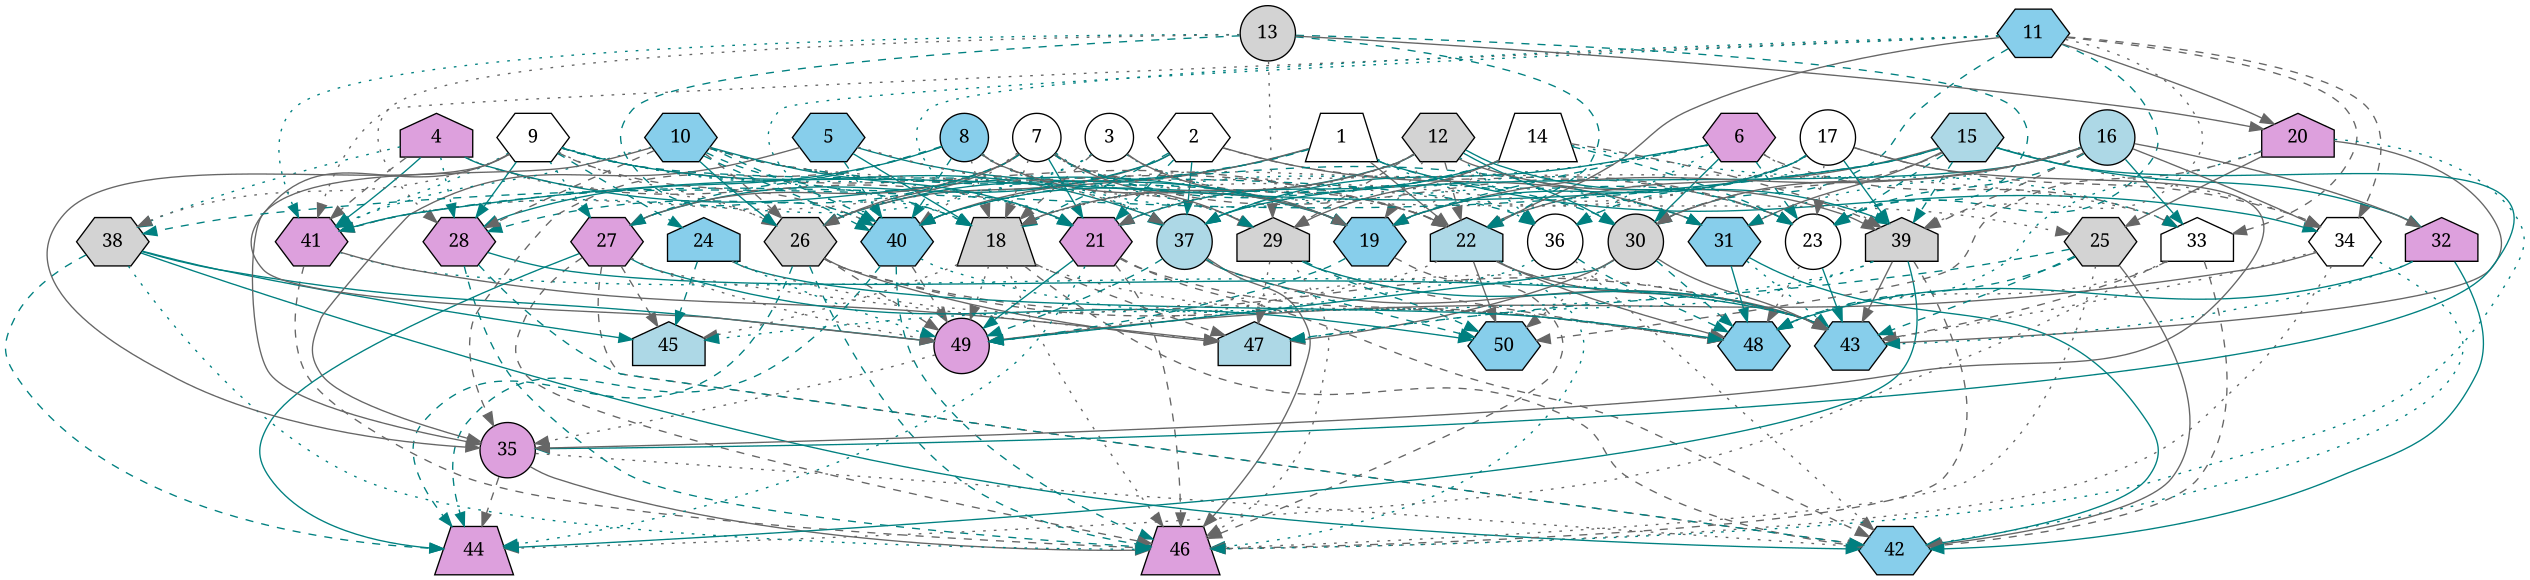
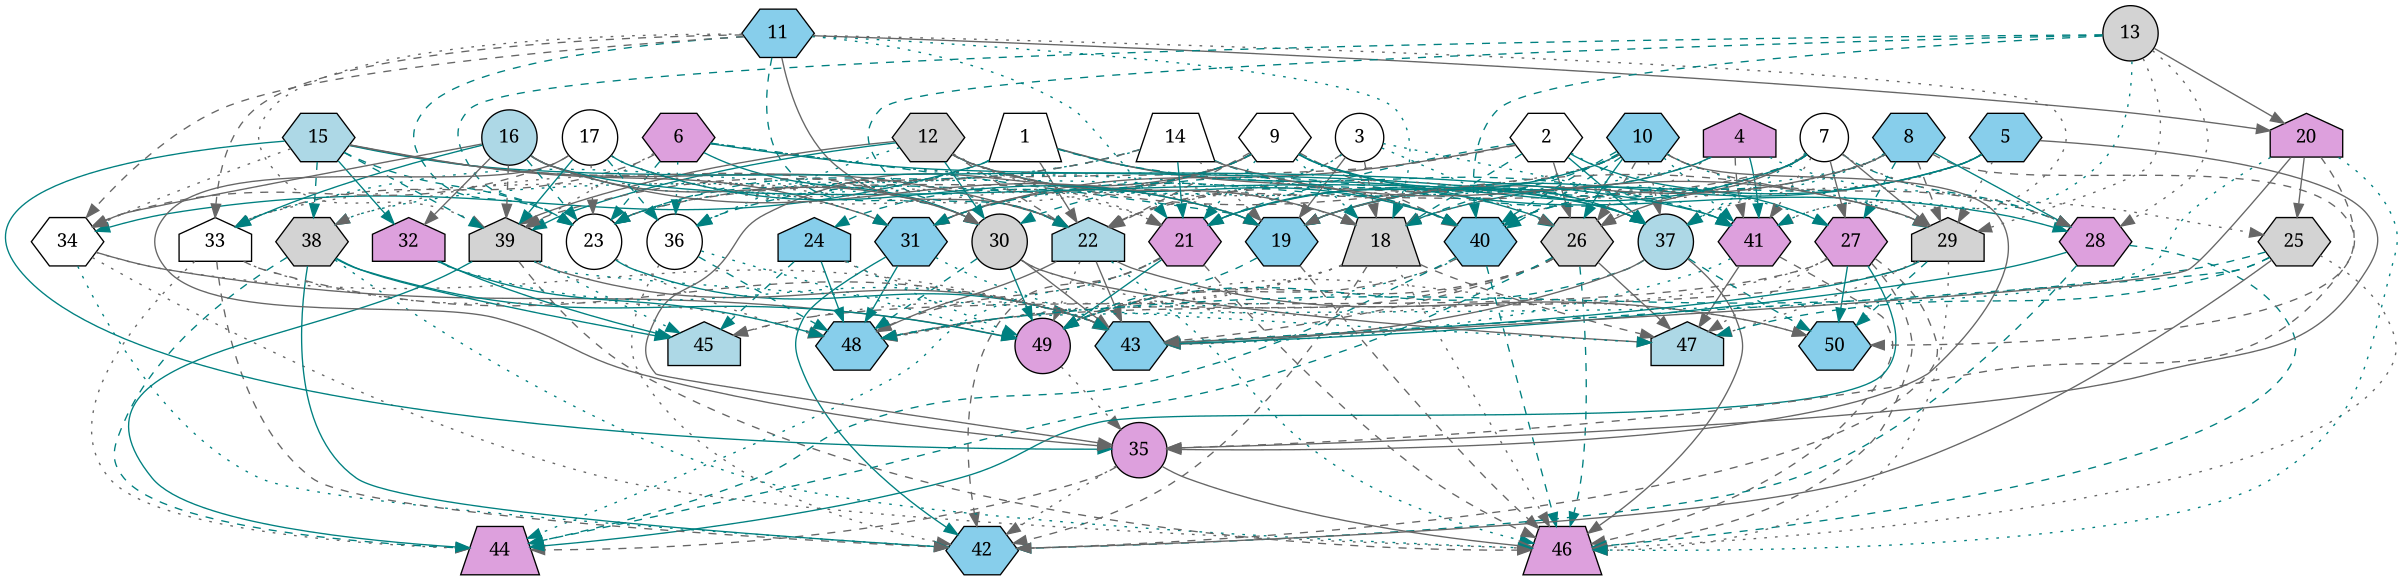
node "8": shape circle -> hexagon
edge "2" -> "41": added
edge "9" -> "49": now "9" -> "31"
edge "32" -> "42": now "32" -> "45"
